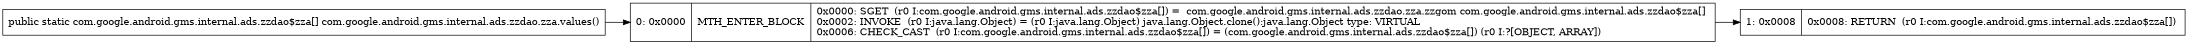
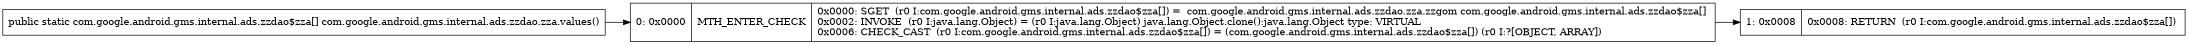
node "0: 0x0000": text "MTH_ENTER_BLOCK" -> "MTH_ENTER_CHECK"
